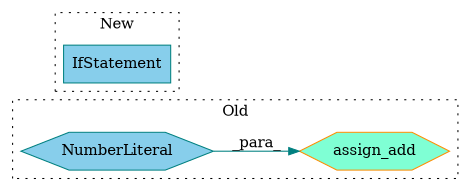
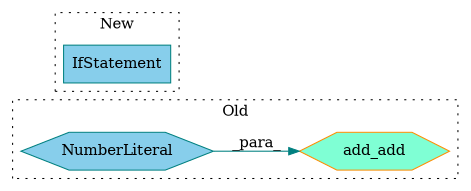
node "assign_add": label "assign_add" -> "add_add"
